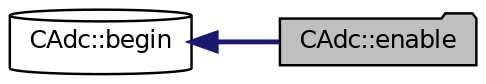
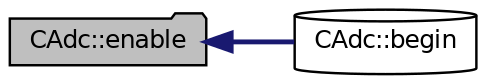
edge "CAdc::enable" -> "CAdc::begin": reversed
